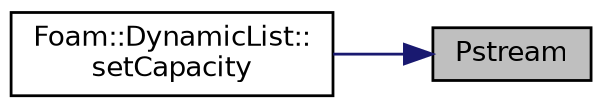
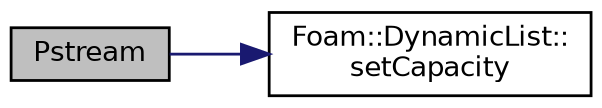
edge "Foam::DynamicList:: setCapacity" -> "Pstream": reversed
